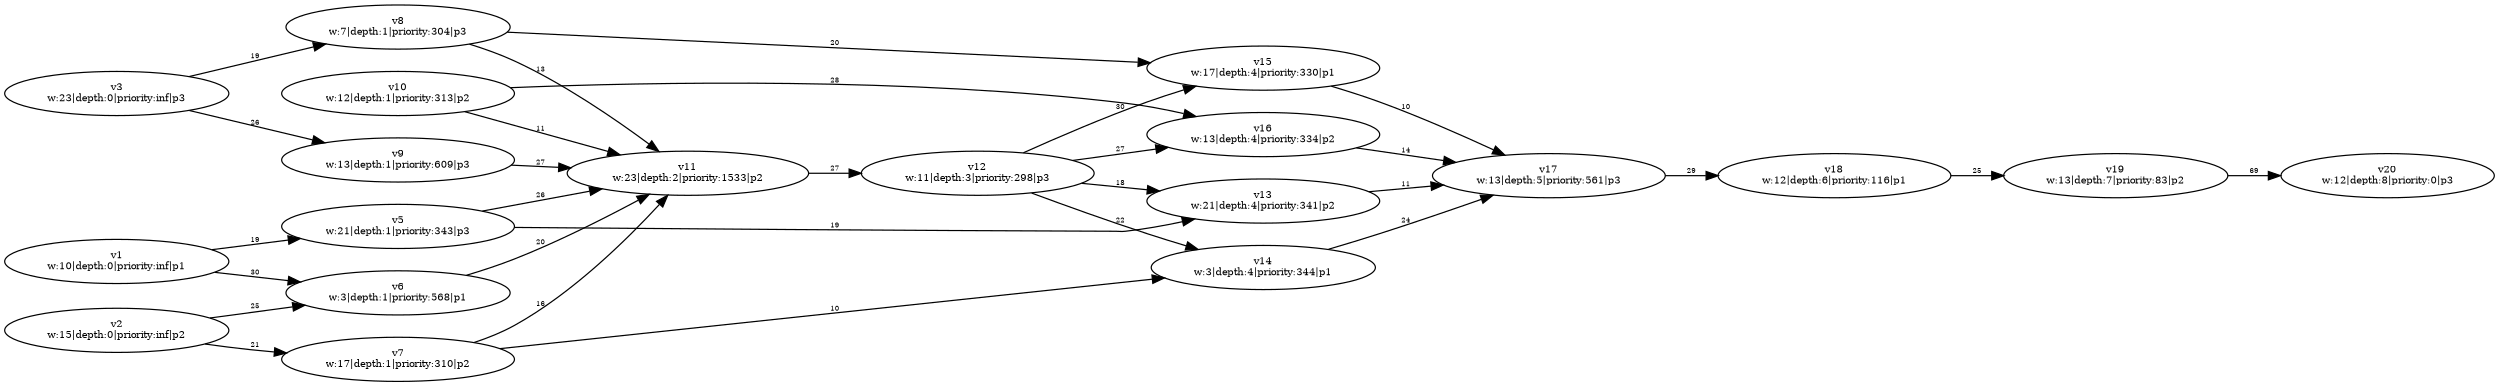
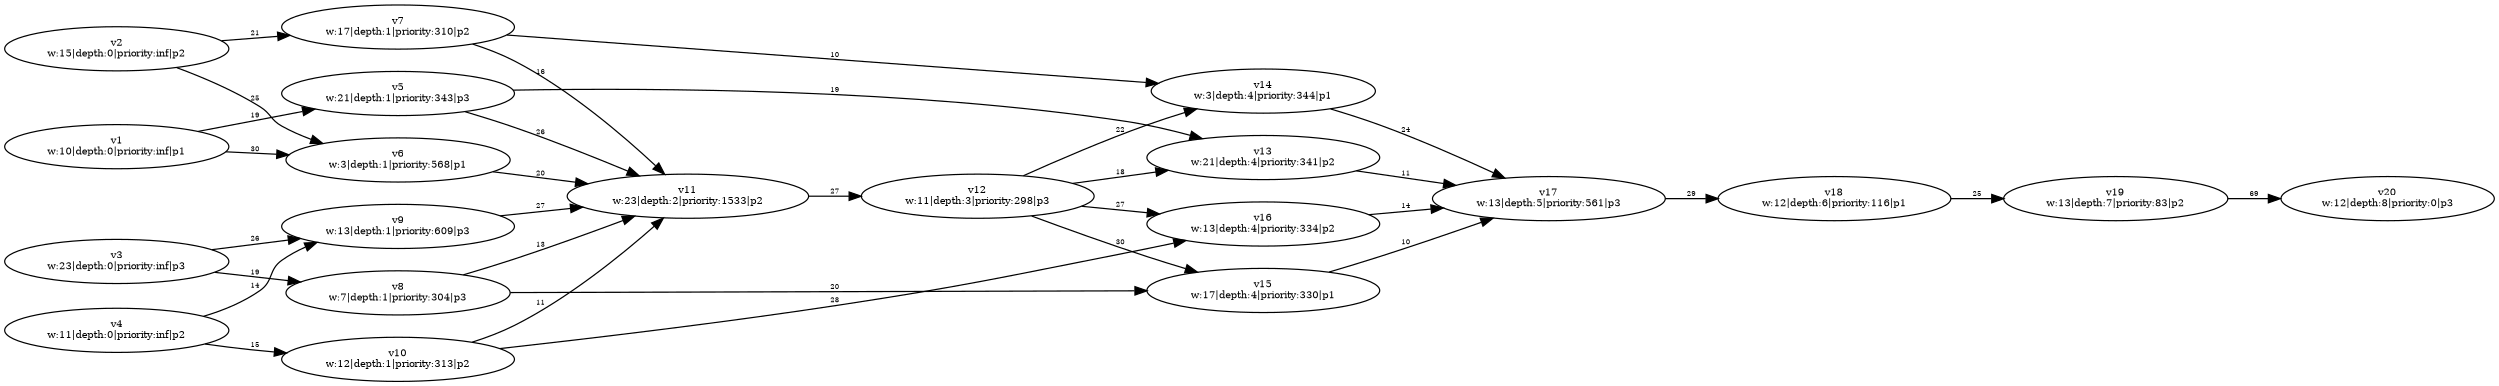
node "v4 w:11|depth:0|priority:inf|p2": added
